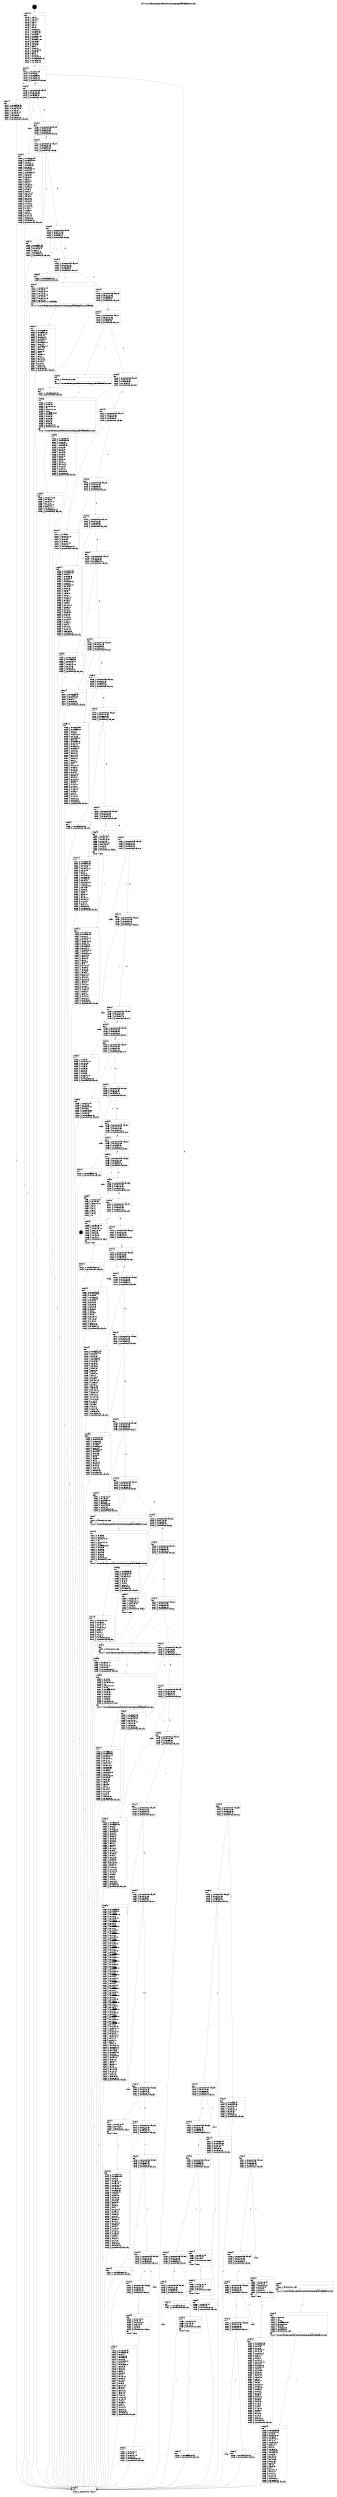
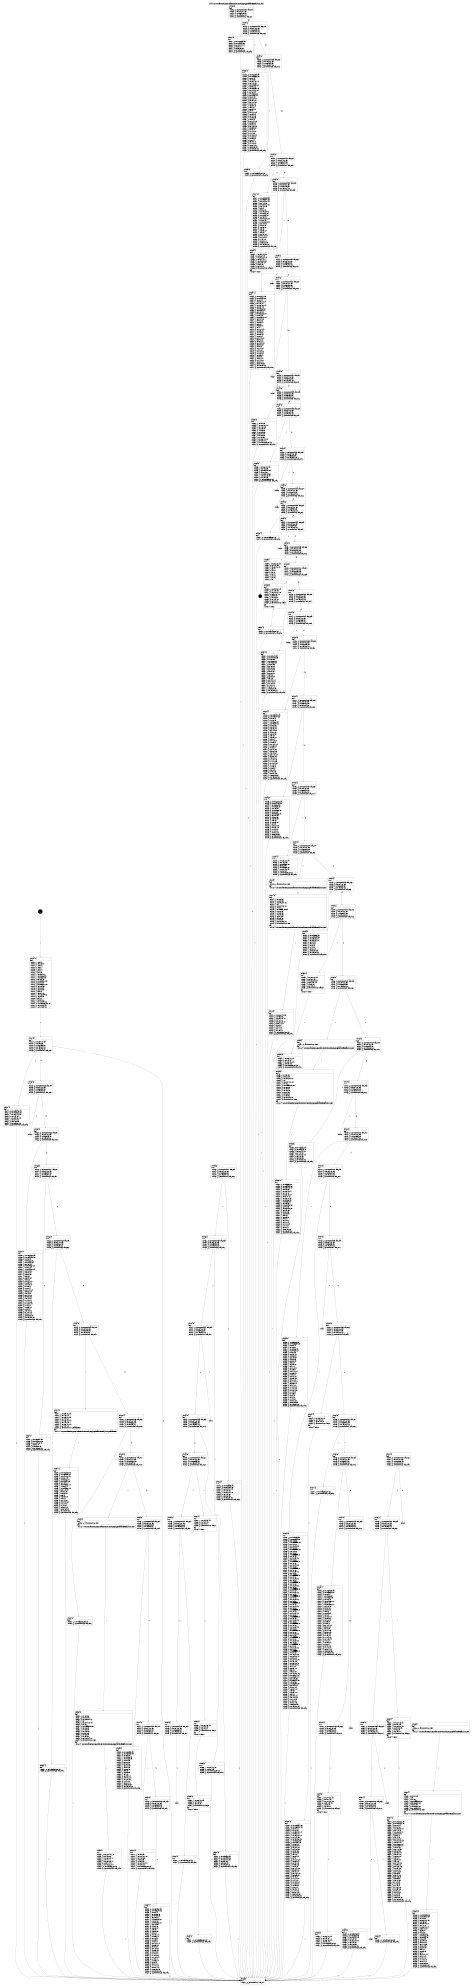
node "0x40194c [28]": removed
